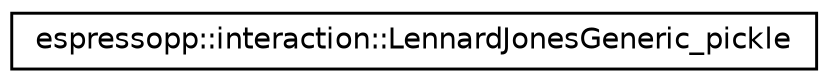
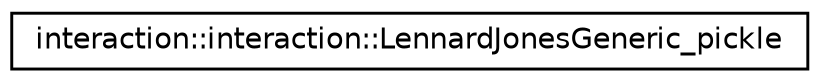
node "espressopp::interaction::LennardJonesGeneric_pickle": label "espressopp::interaction::LennardJonesGeneric_pickle" -> "interaction::interaction::LennardJonesGeneric_pickle"
